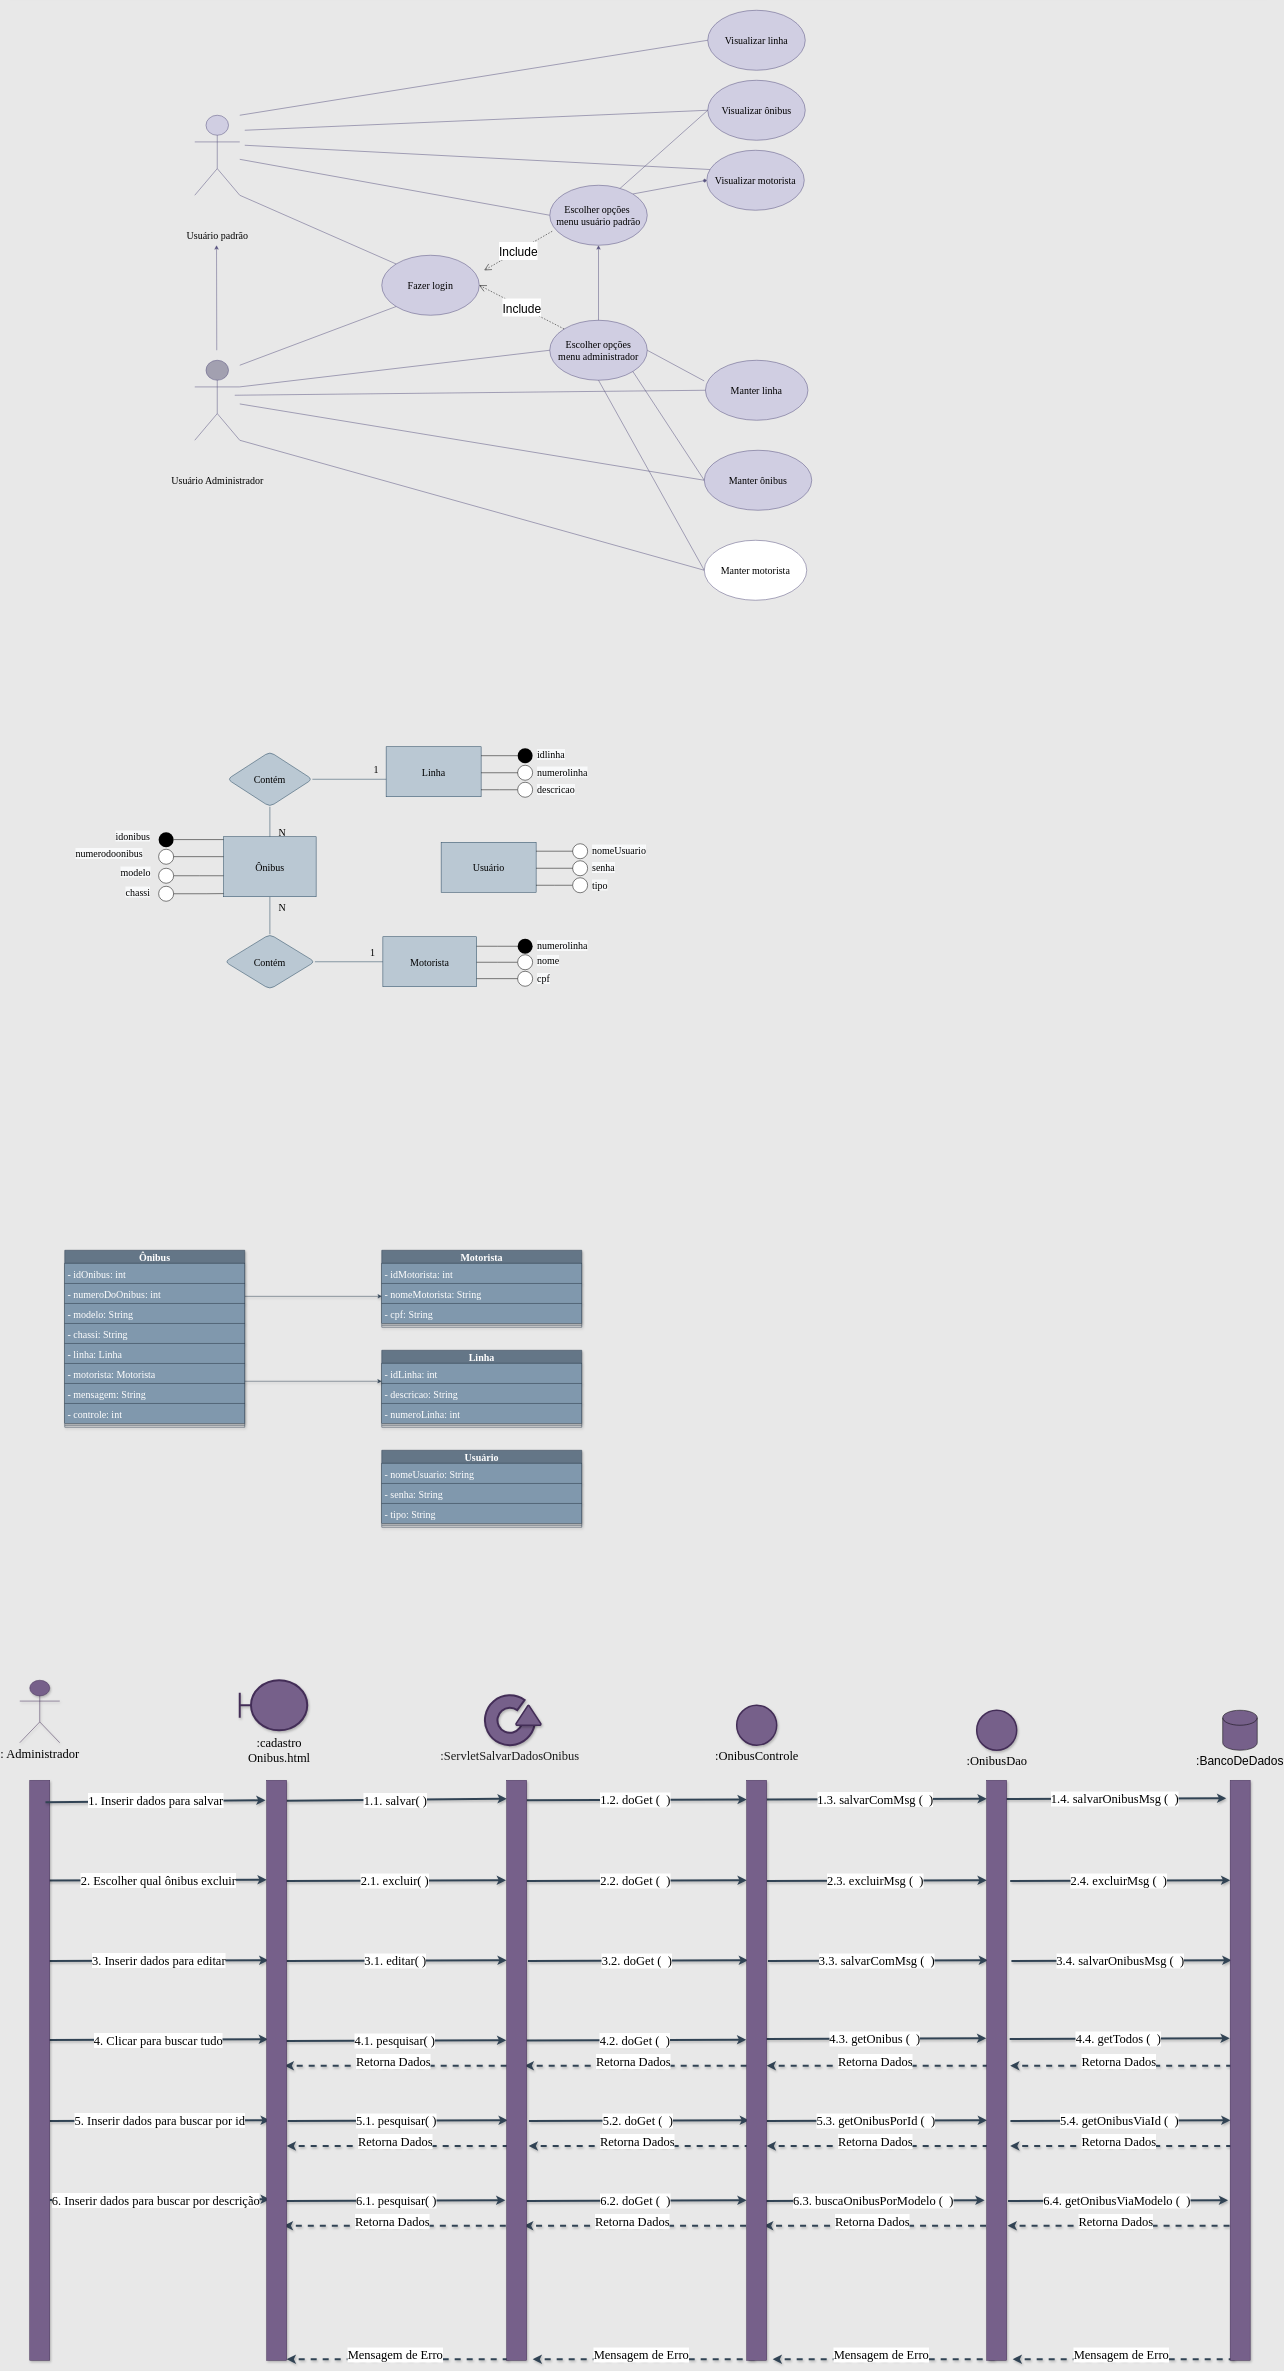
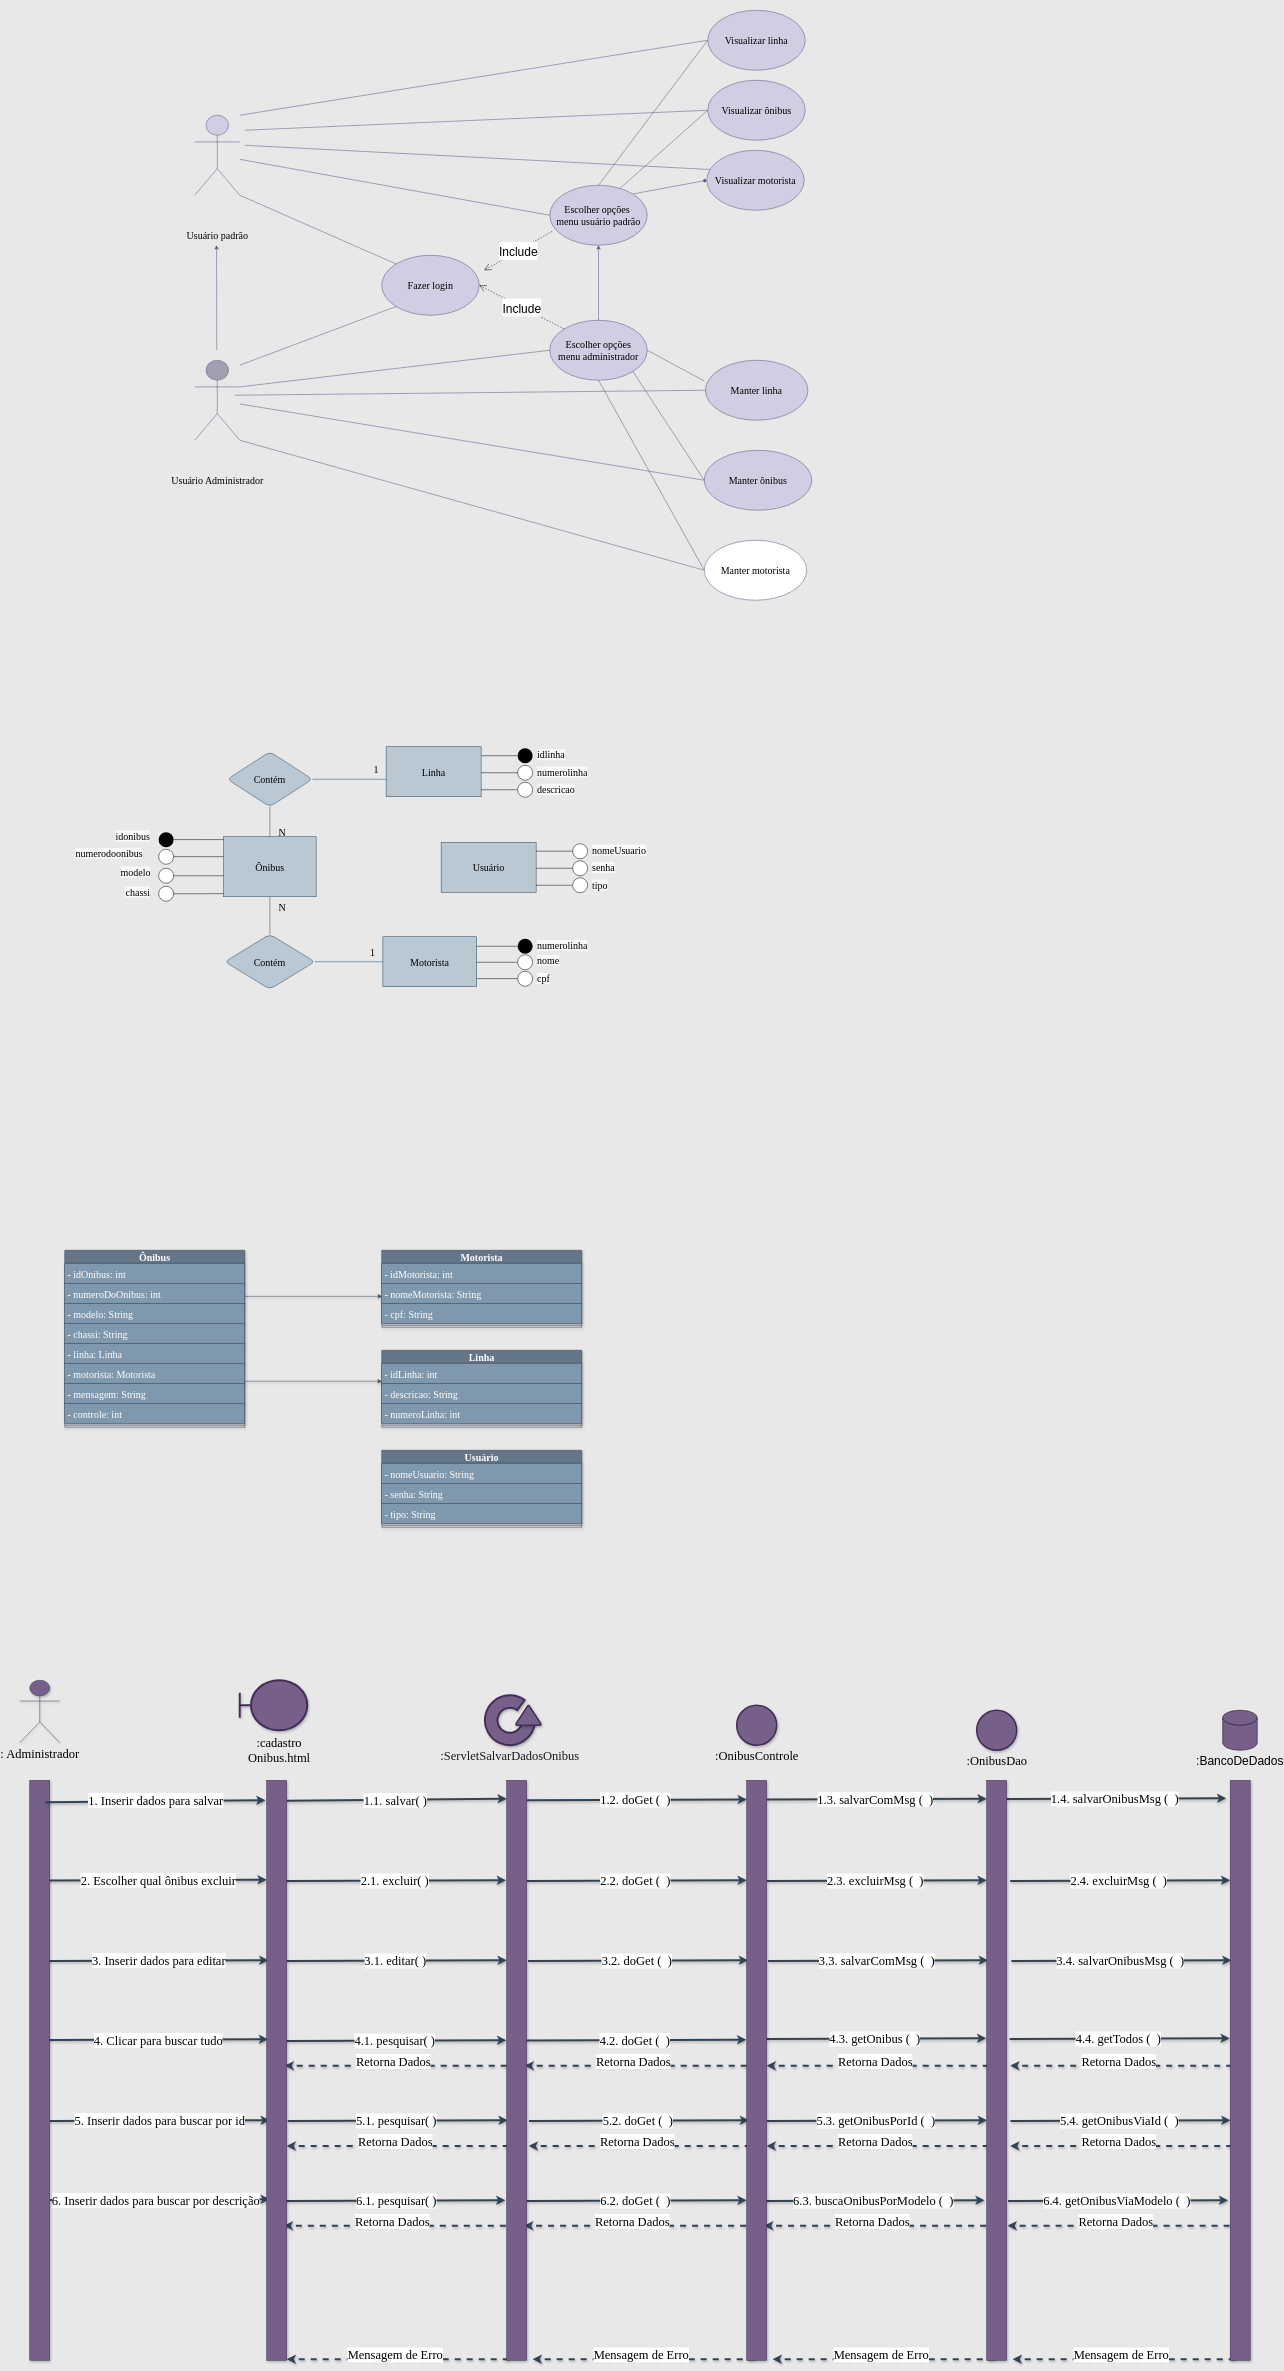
edge "Visualizar linha" -- "Escolher opções menu usuário padrão": added
